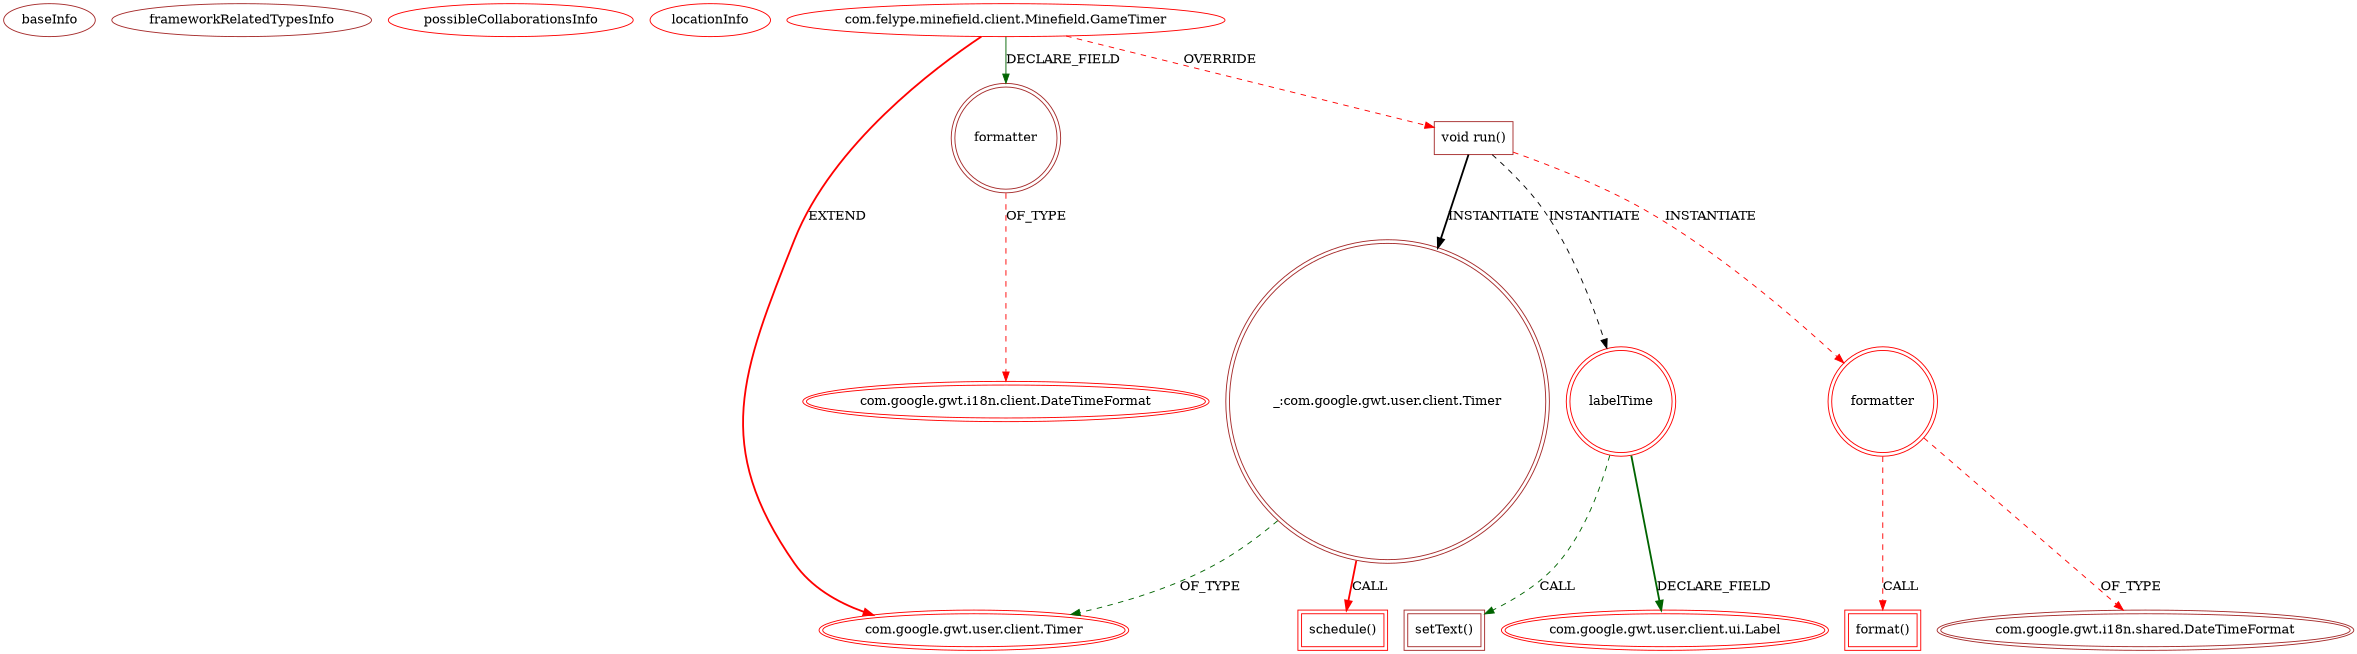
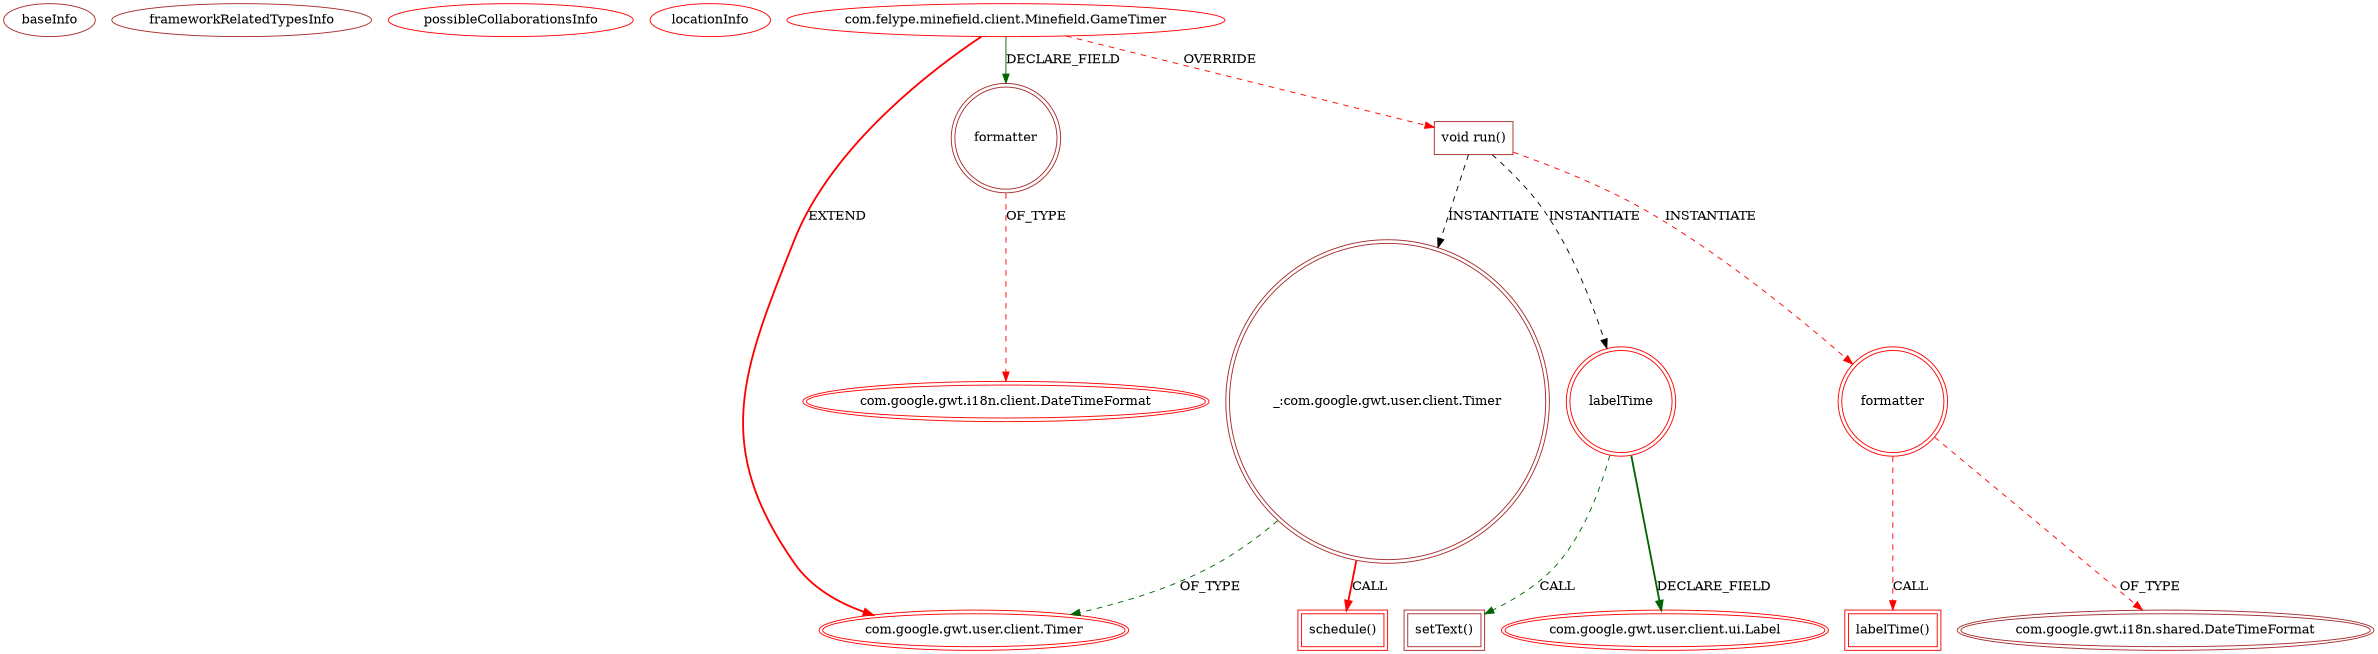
edge "void run()" -> "_:com.google.gwt.user.client.Timer": style bold -> dashed
node "format()": label "format()" -> "labelTime()"
